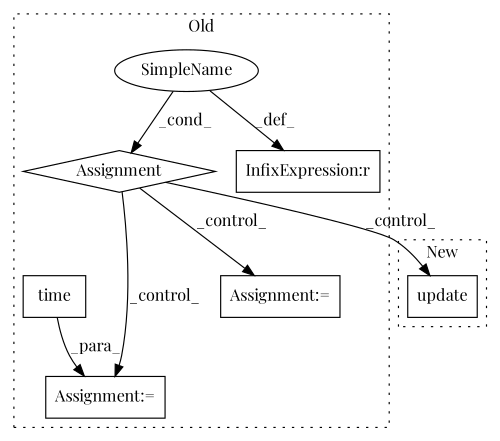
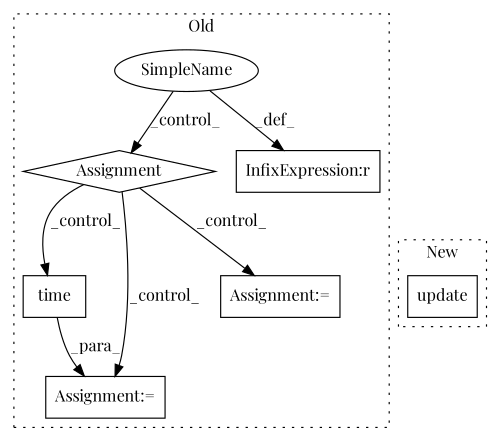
edge "SimpleName" -> "Assignment": label "_cond_" -> "_control_"
edge "Assignment" -> "update": now "Assignment" -> "time"
